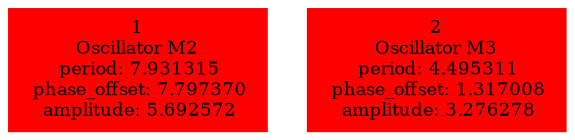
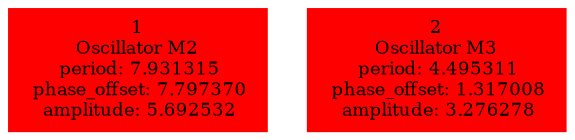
node "1": text "amplitude: 5.692572" -> "amplitude: 5.692532"
